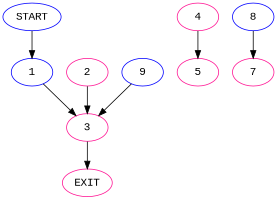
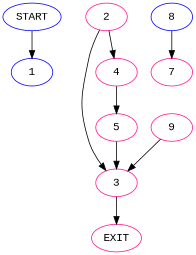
edge "2" -> "4": added
node "9": color blue -> deeppink
edge "1" -> "3": now "5" -> "3"
